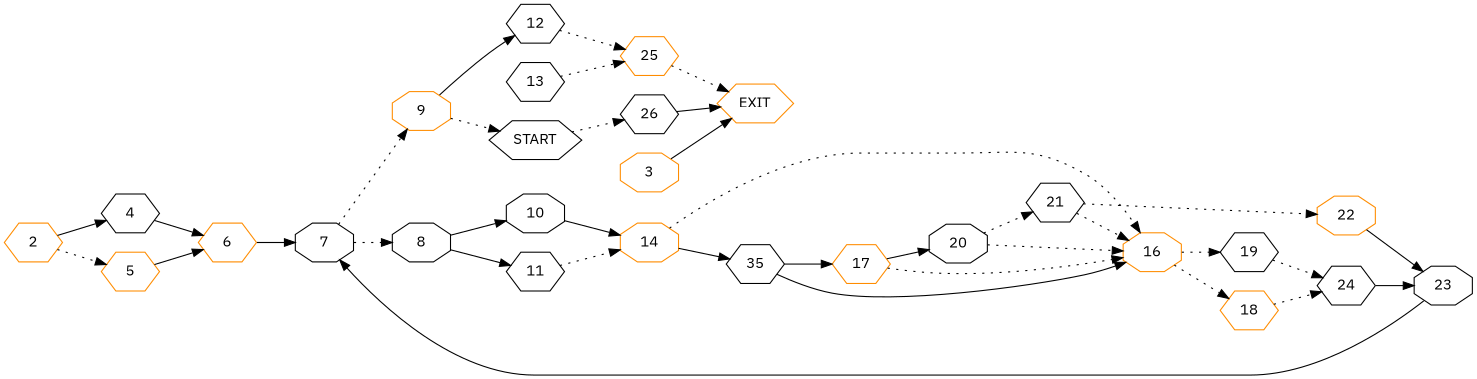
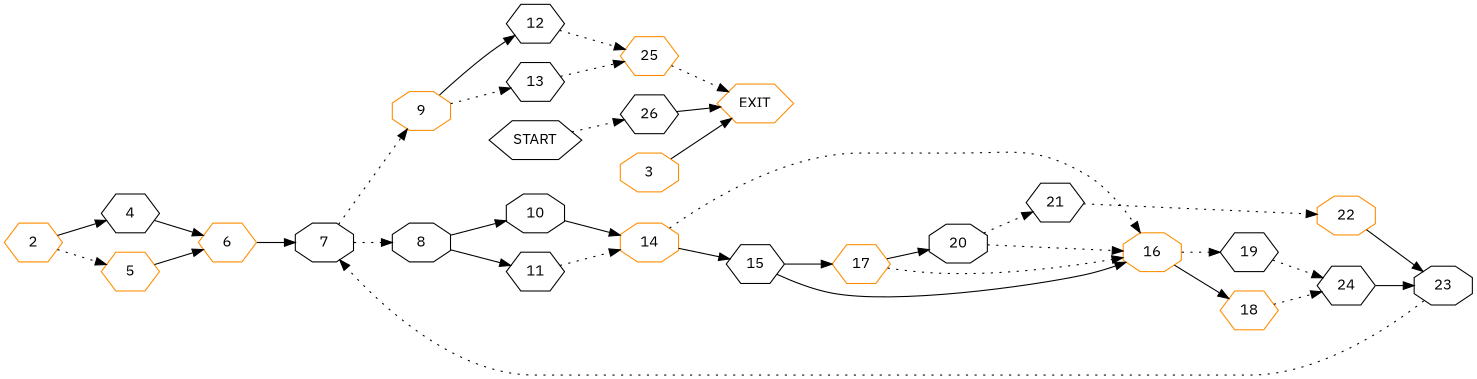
edge "9" -> "START": now "9" -> "13"
edge "21" -> "16": removed
node "35": label "35" -> "15"
edge "16" -> "18": style dotted -> solid
edge "23" -> "7": style solid -> dotted
